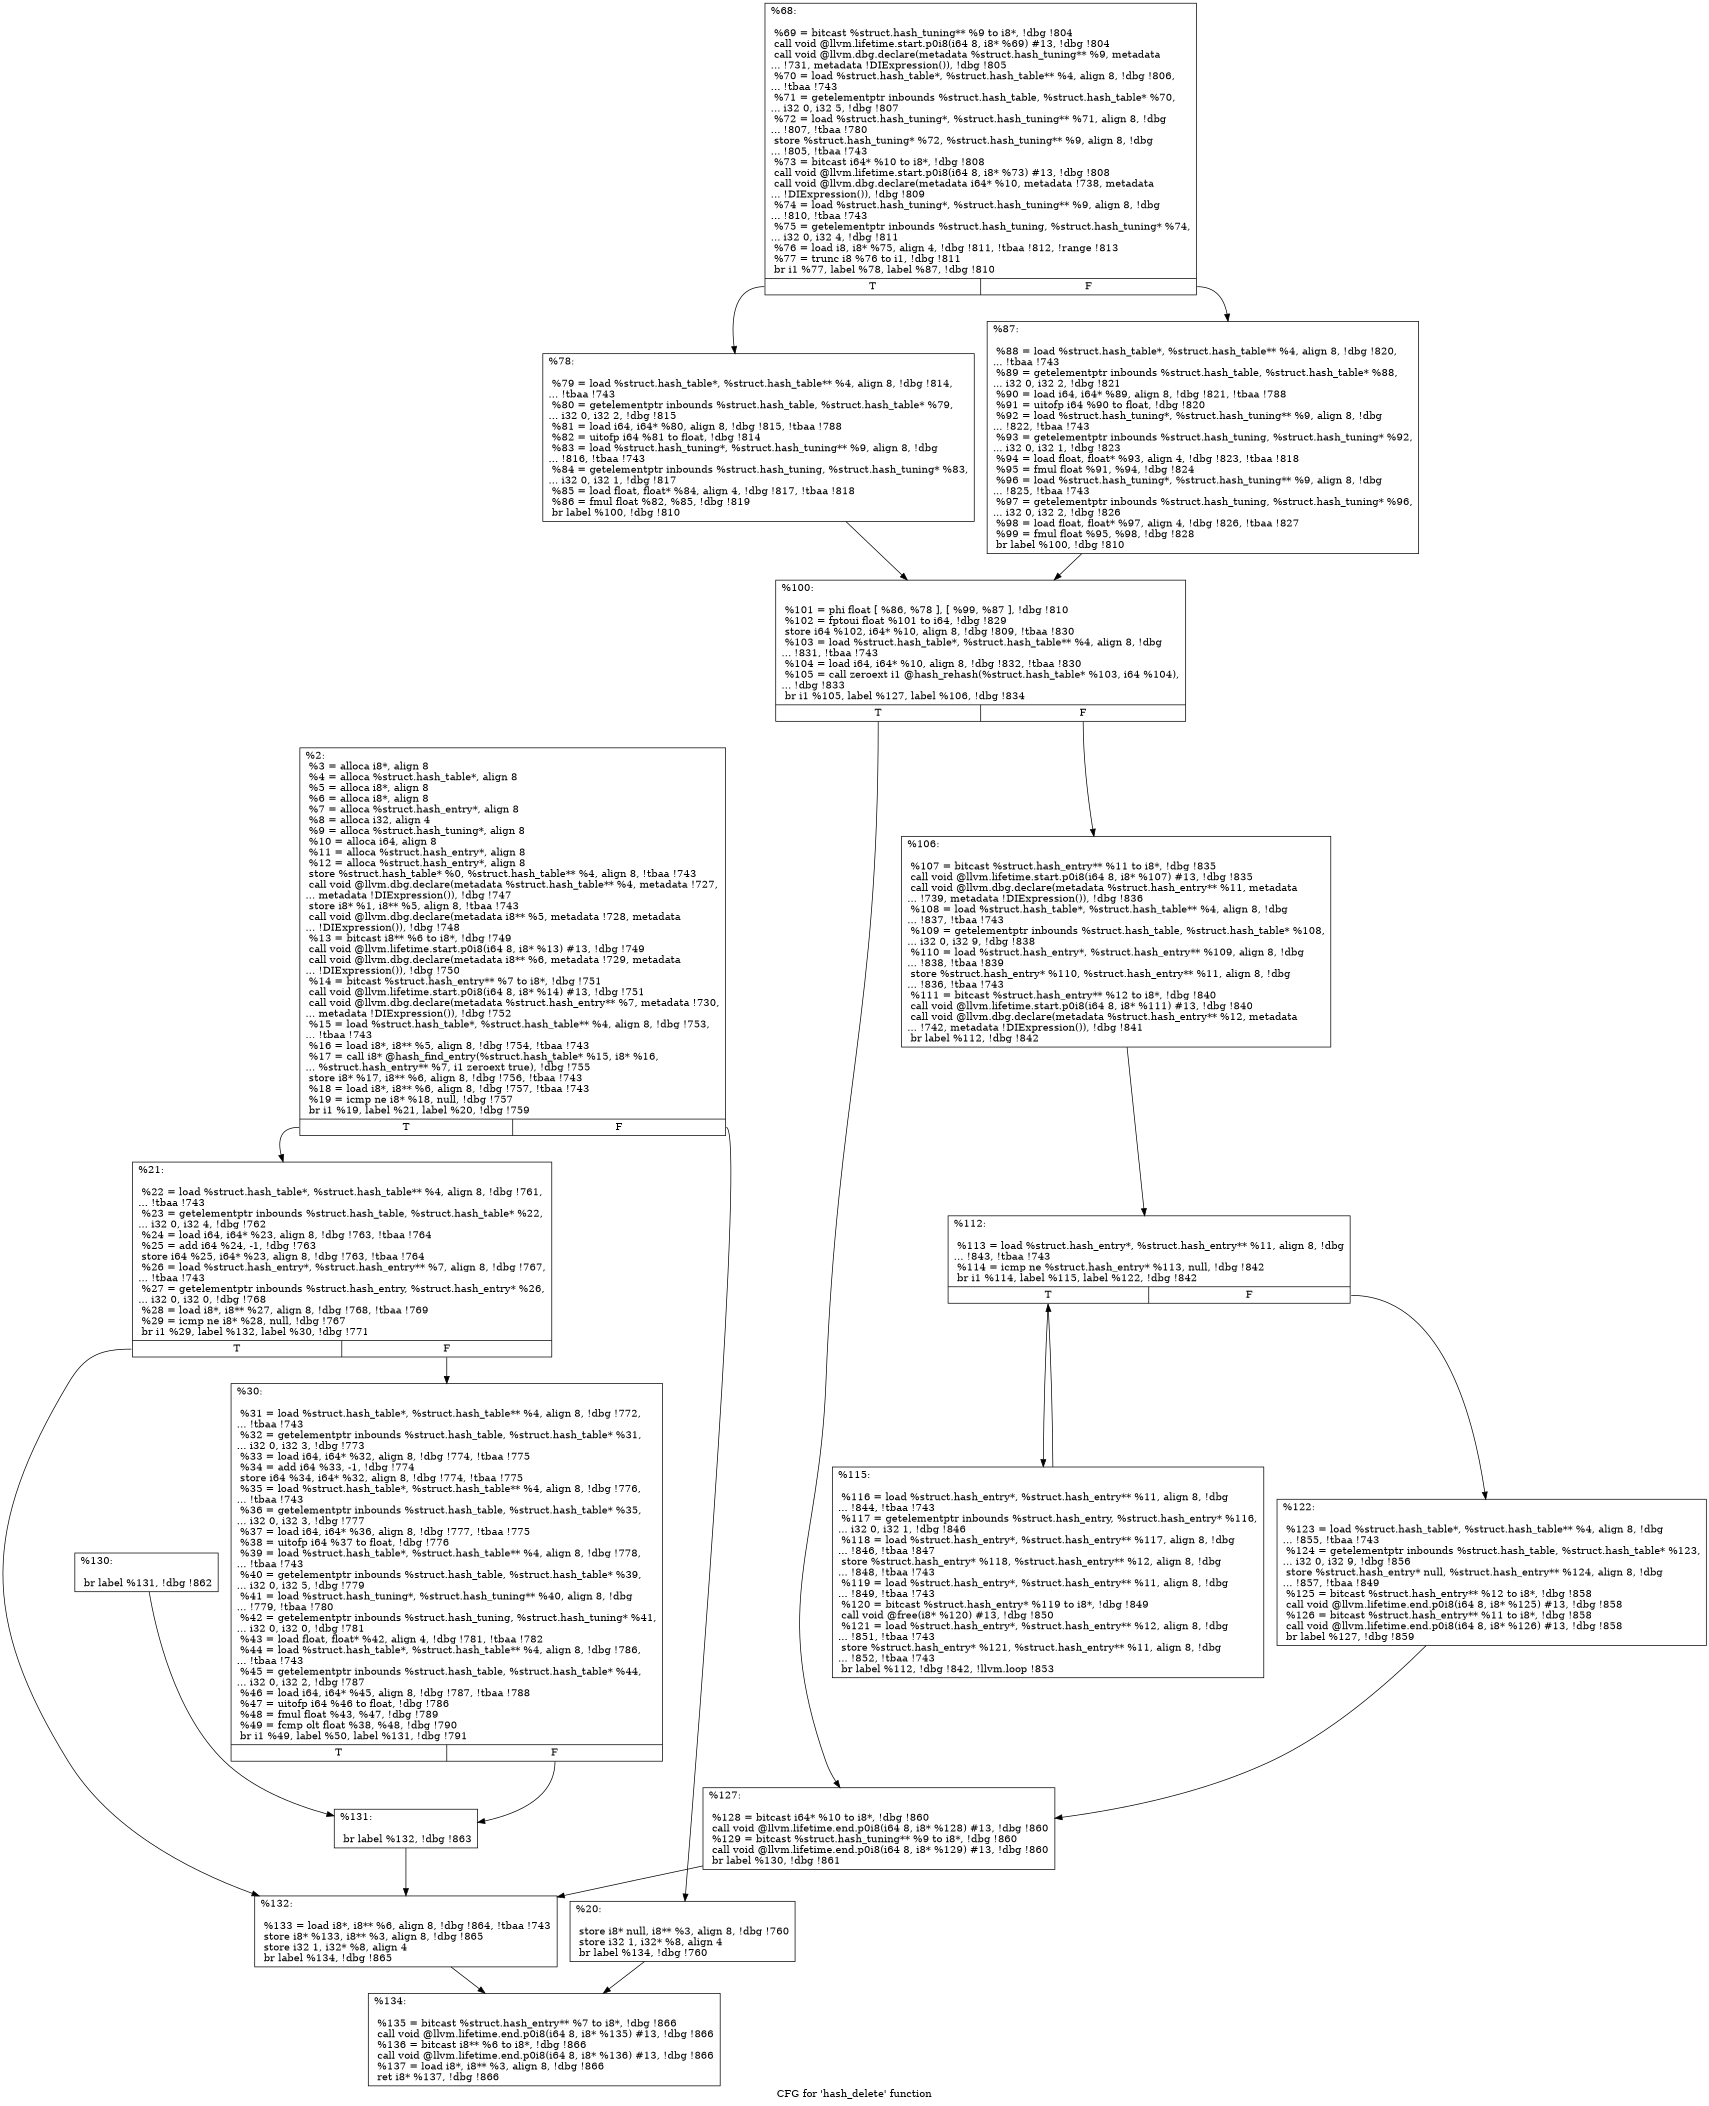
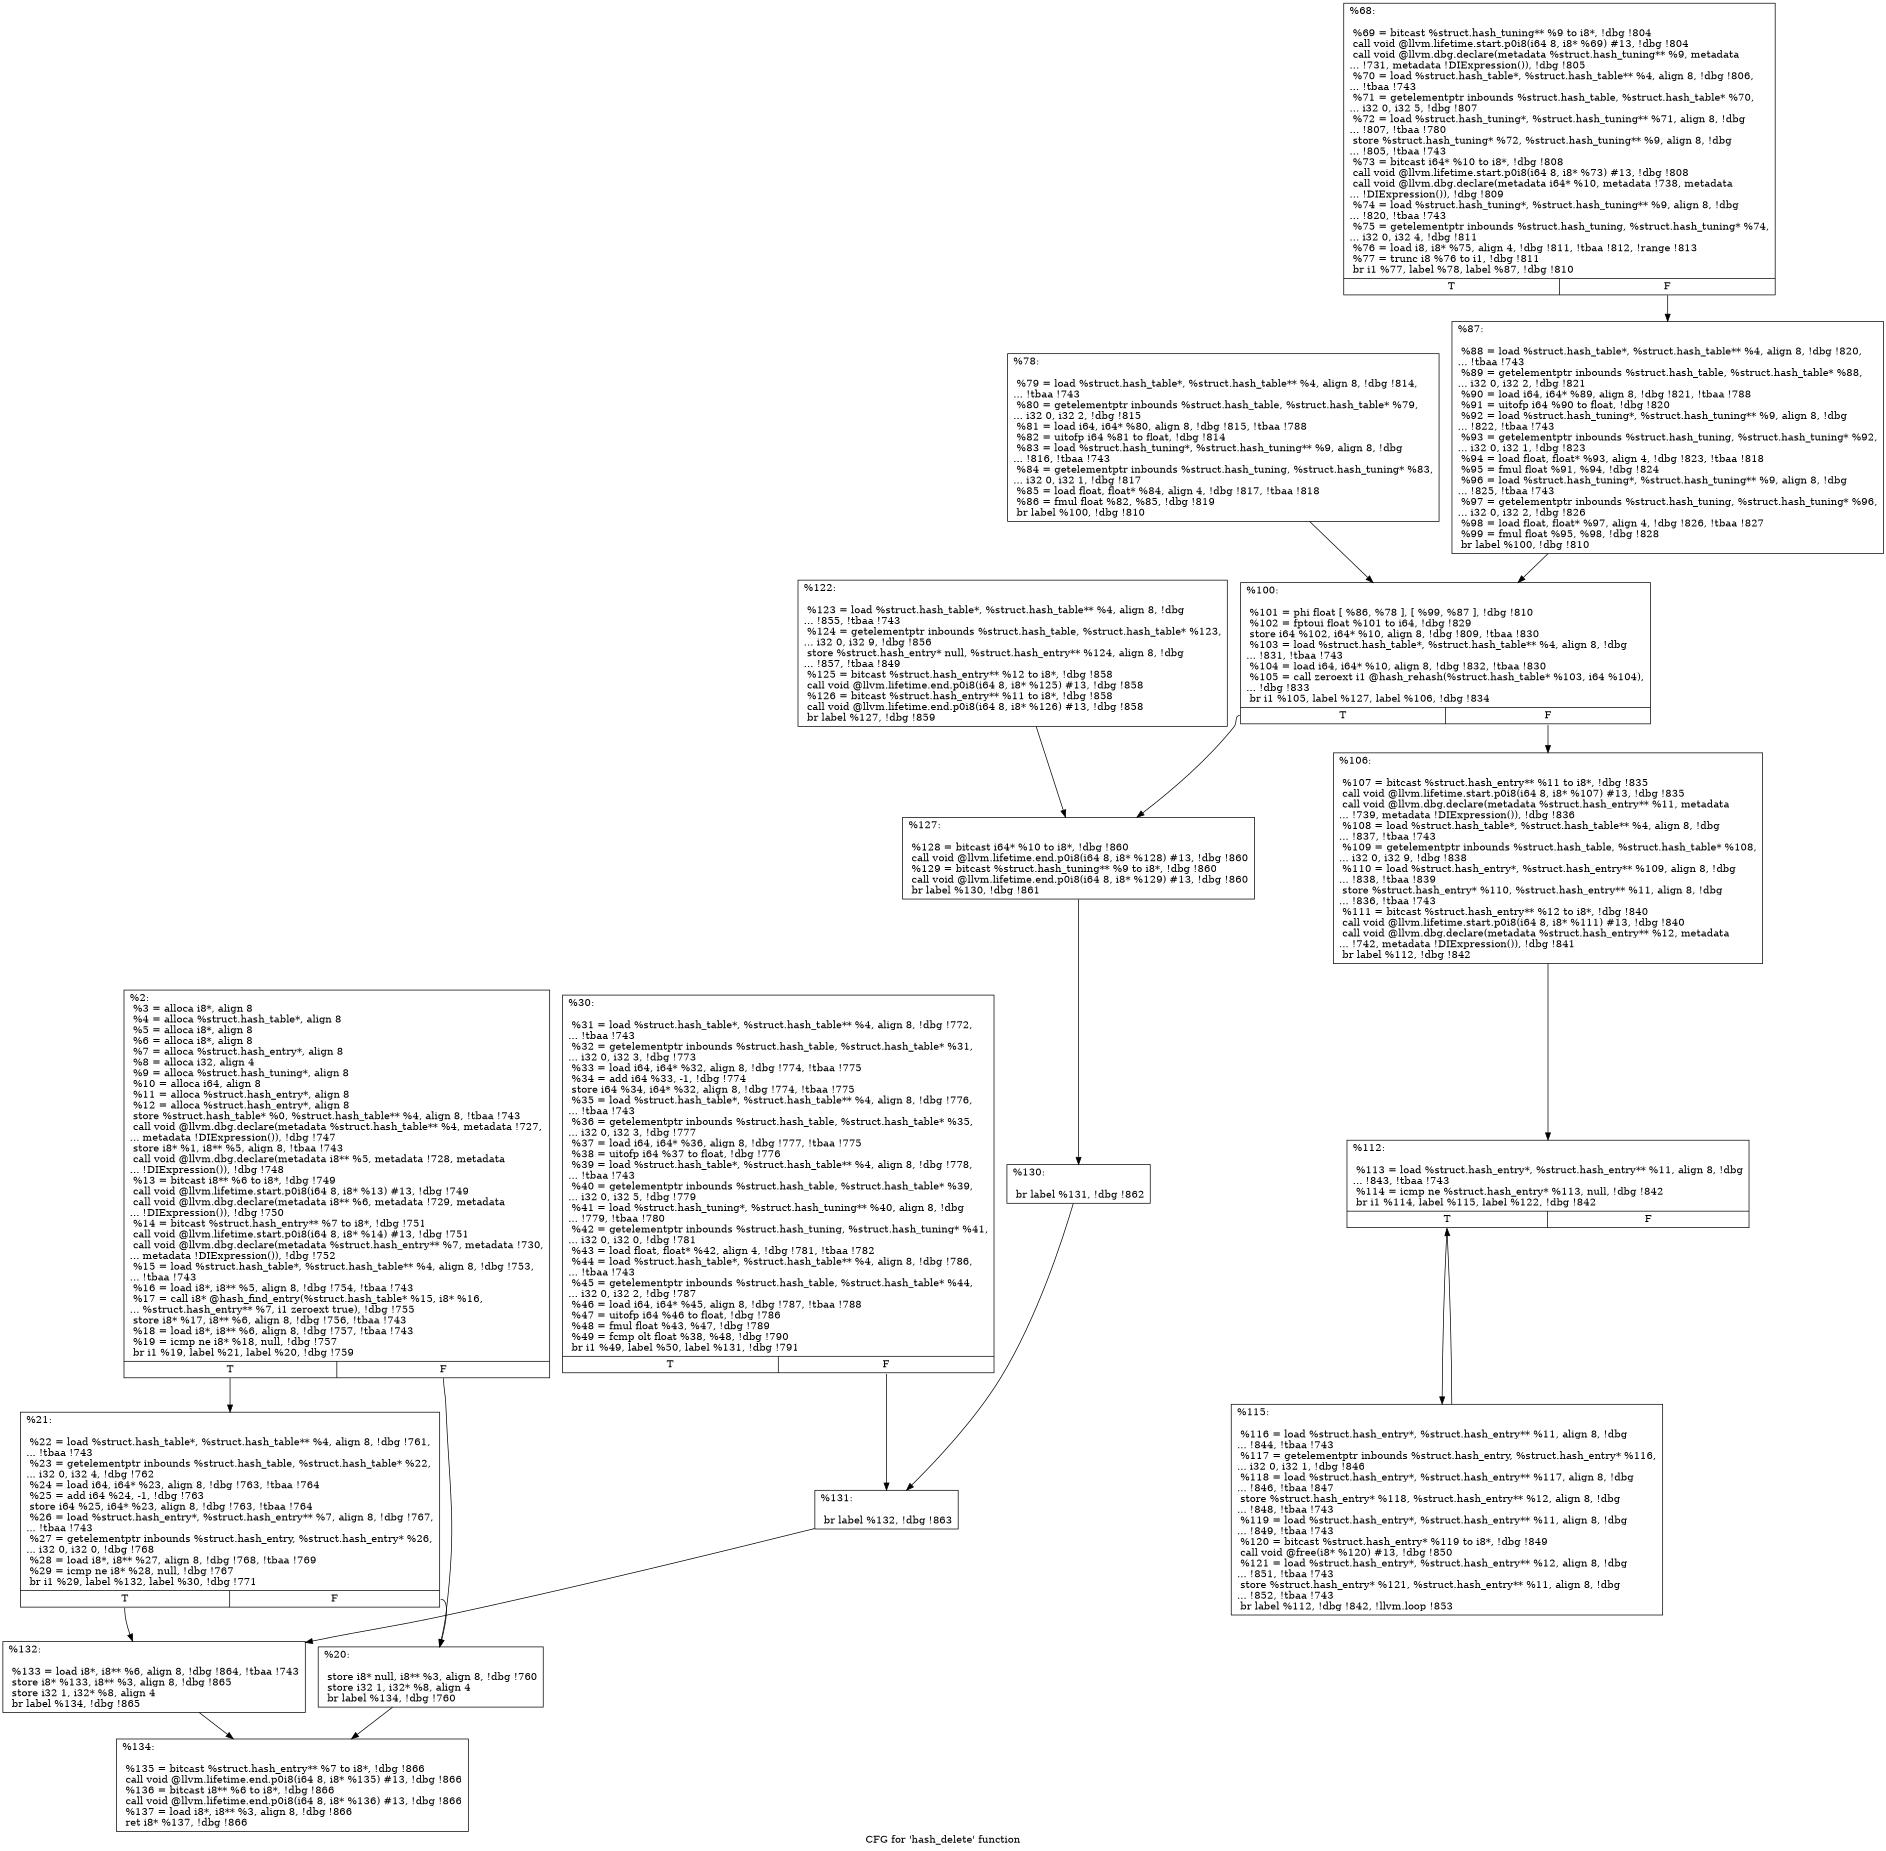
node "%68:": text "... !810, !tbaa !743" -> "... !820, !tbaa !743"
edge "%68:" -> "%78:": removed
edge "%21:" -> "%30:": now "%21:" -> "%20:"
edge "%112:" -> "%122:": removed
edge "%127:" -> "%132:": now "%127:" -> "%130:"
